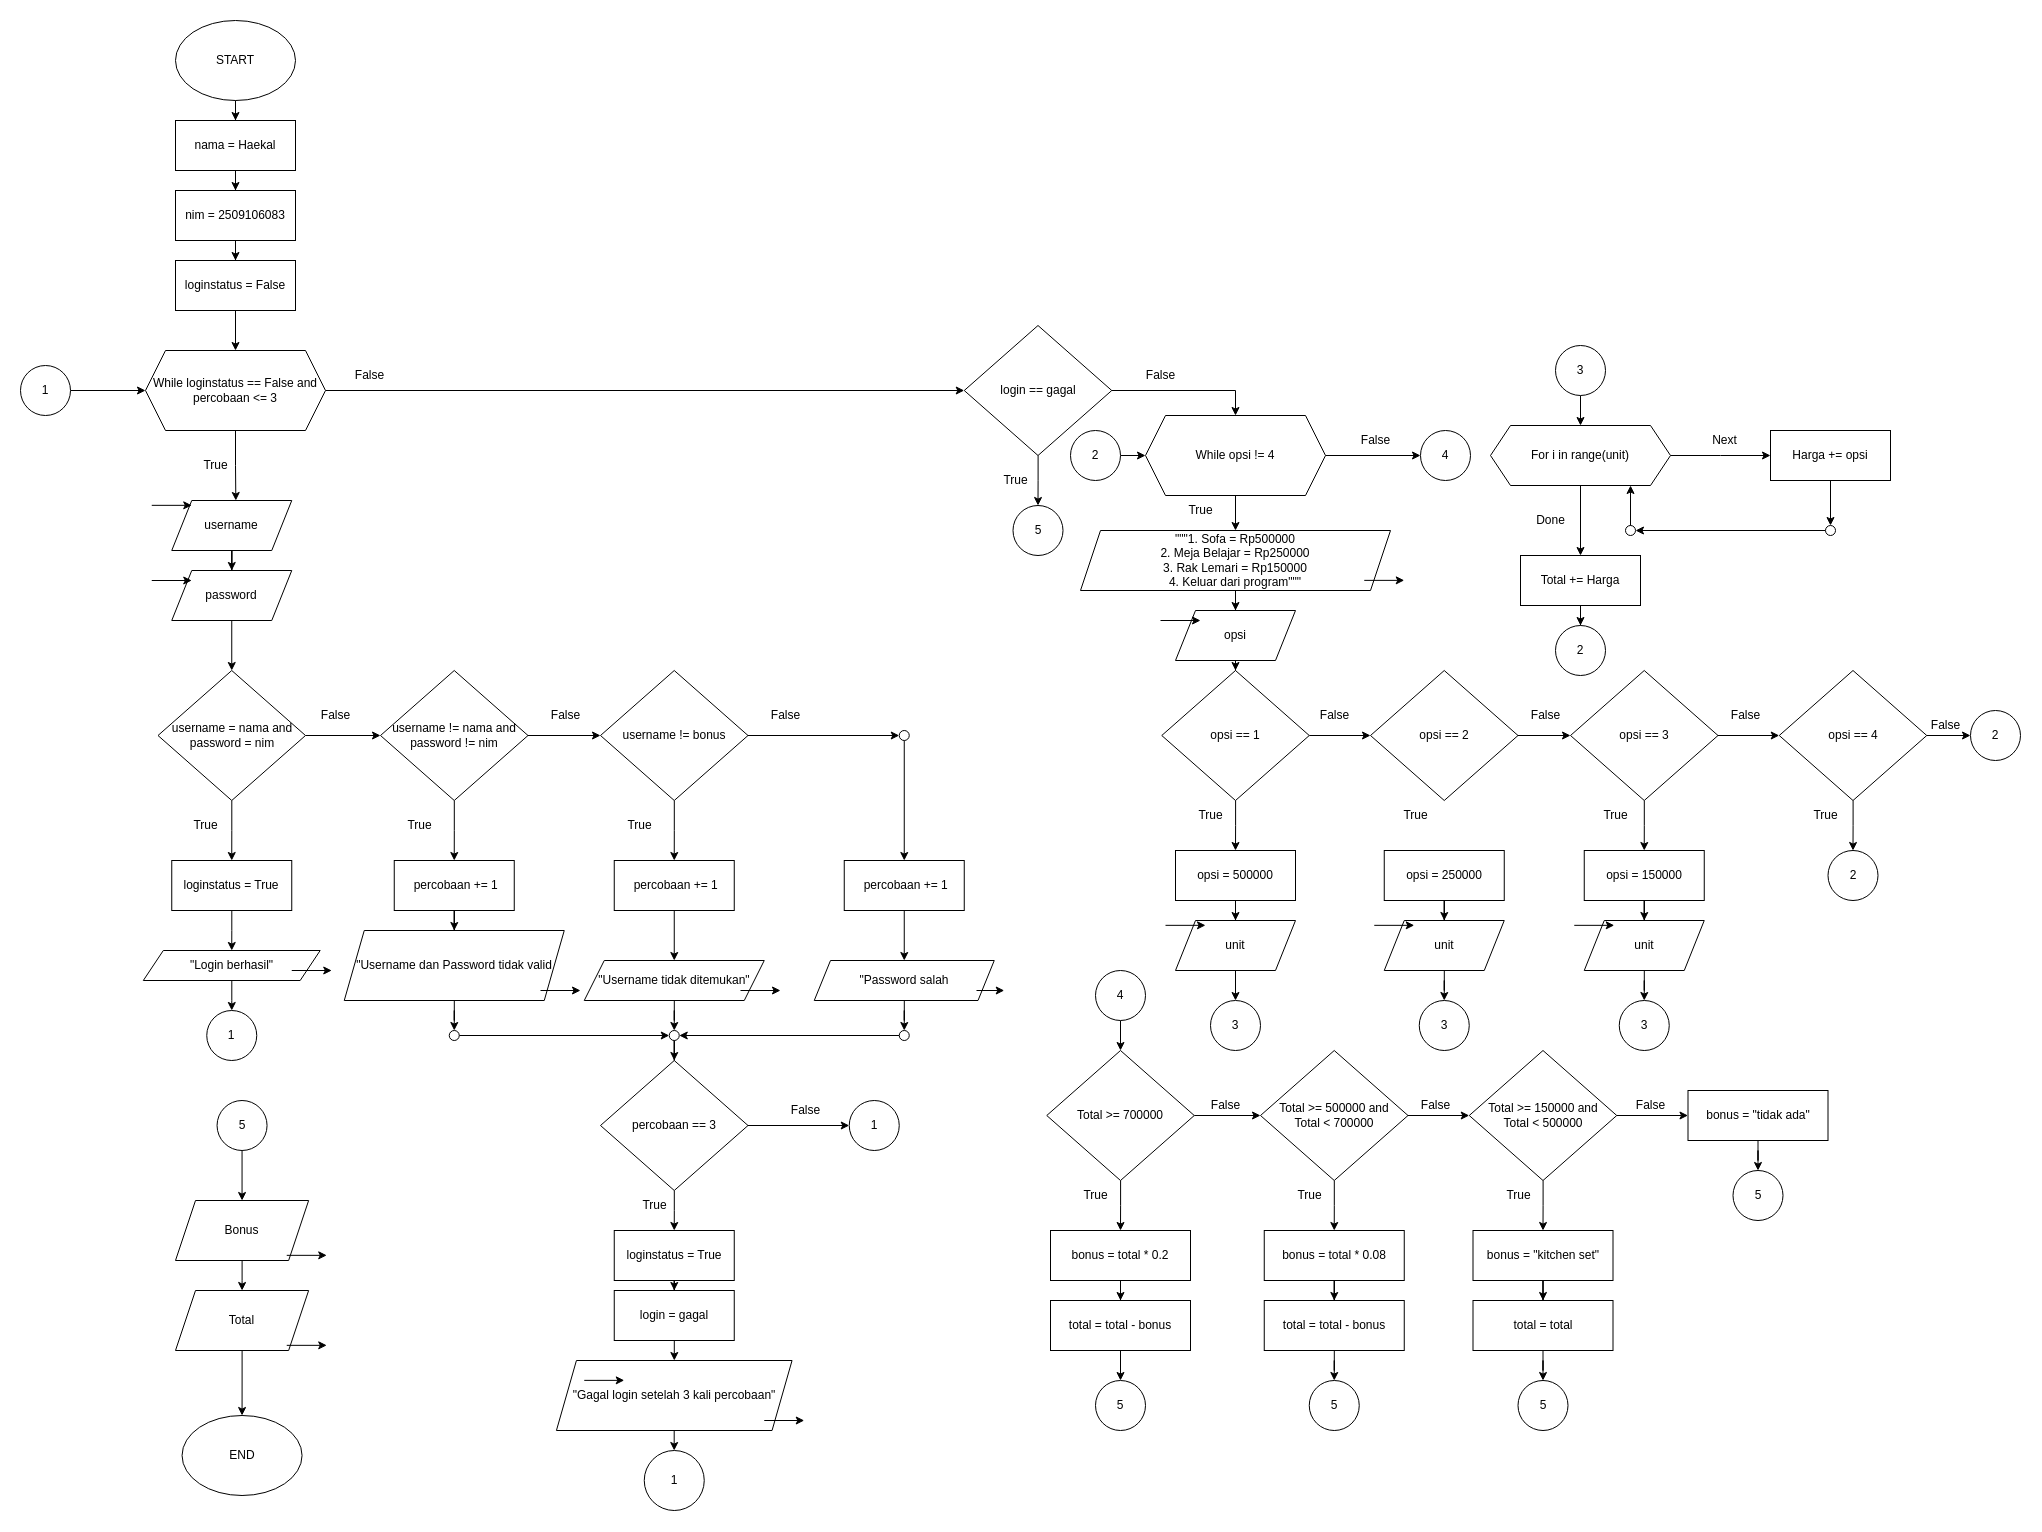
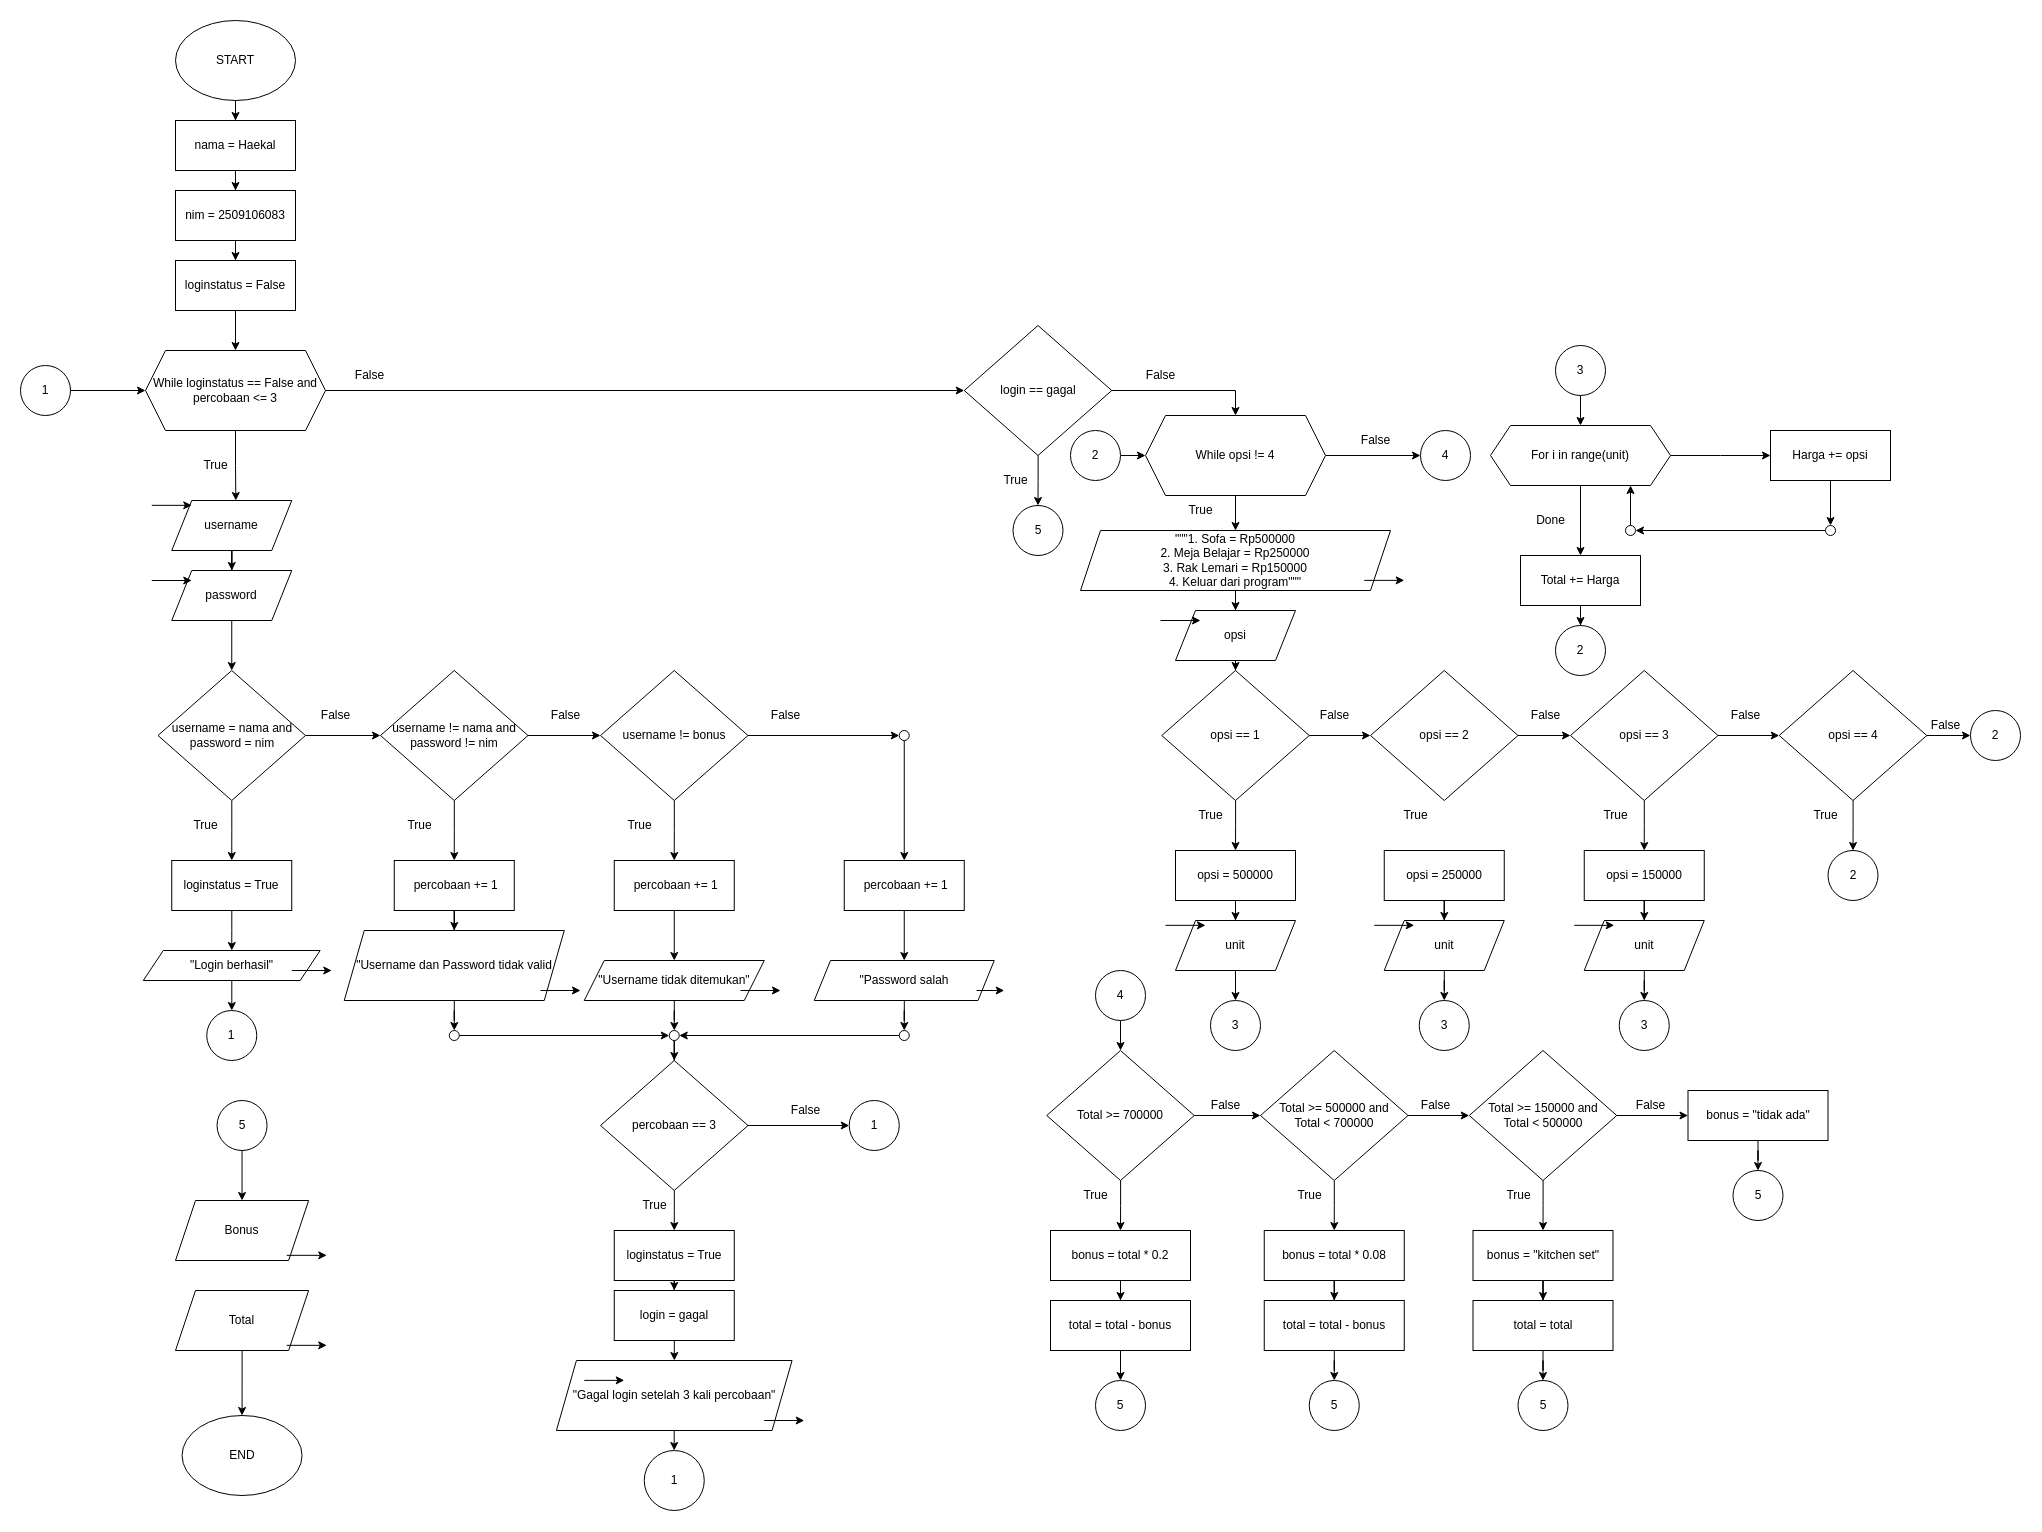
node "Next": removed
edge "Bonus" -> "Total": removed
